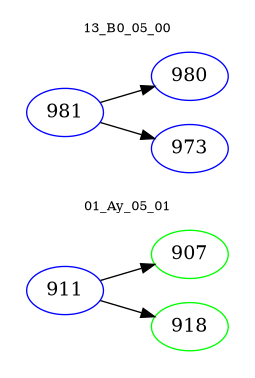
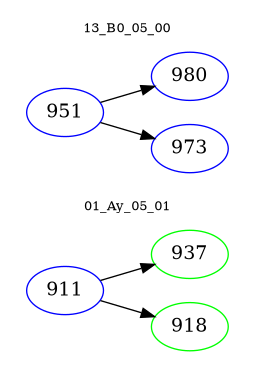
node "981": label "981" -> "951"
node "907": label "907" -> "937"
